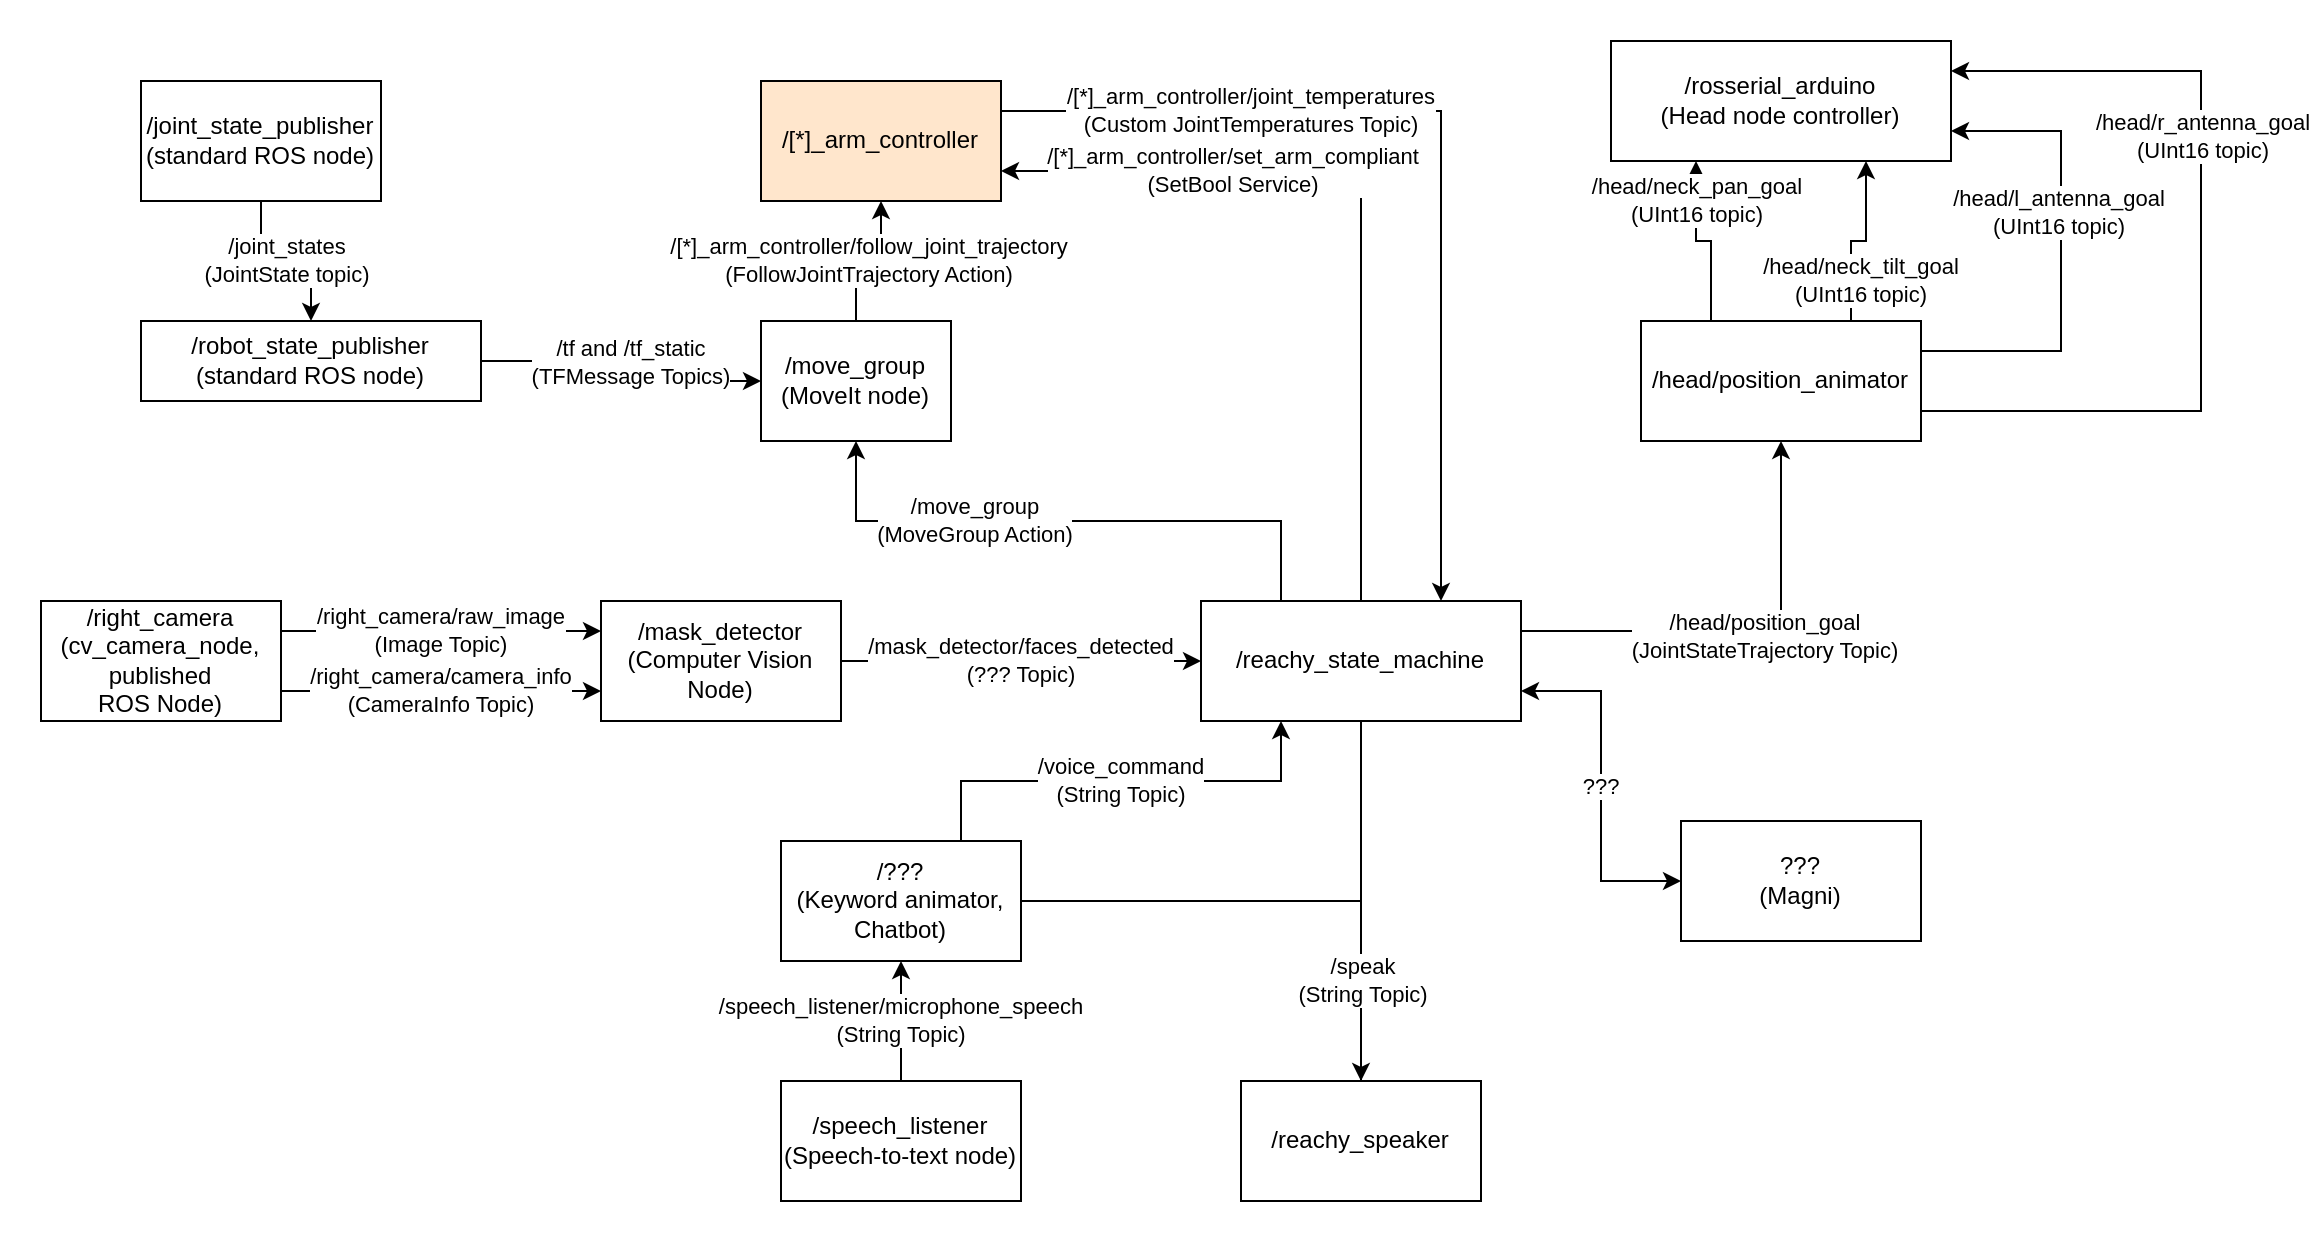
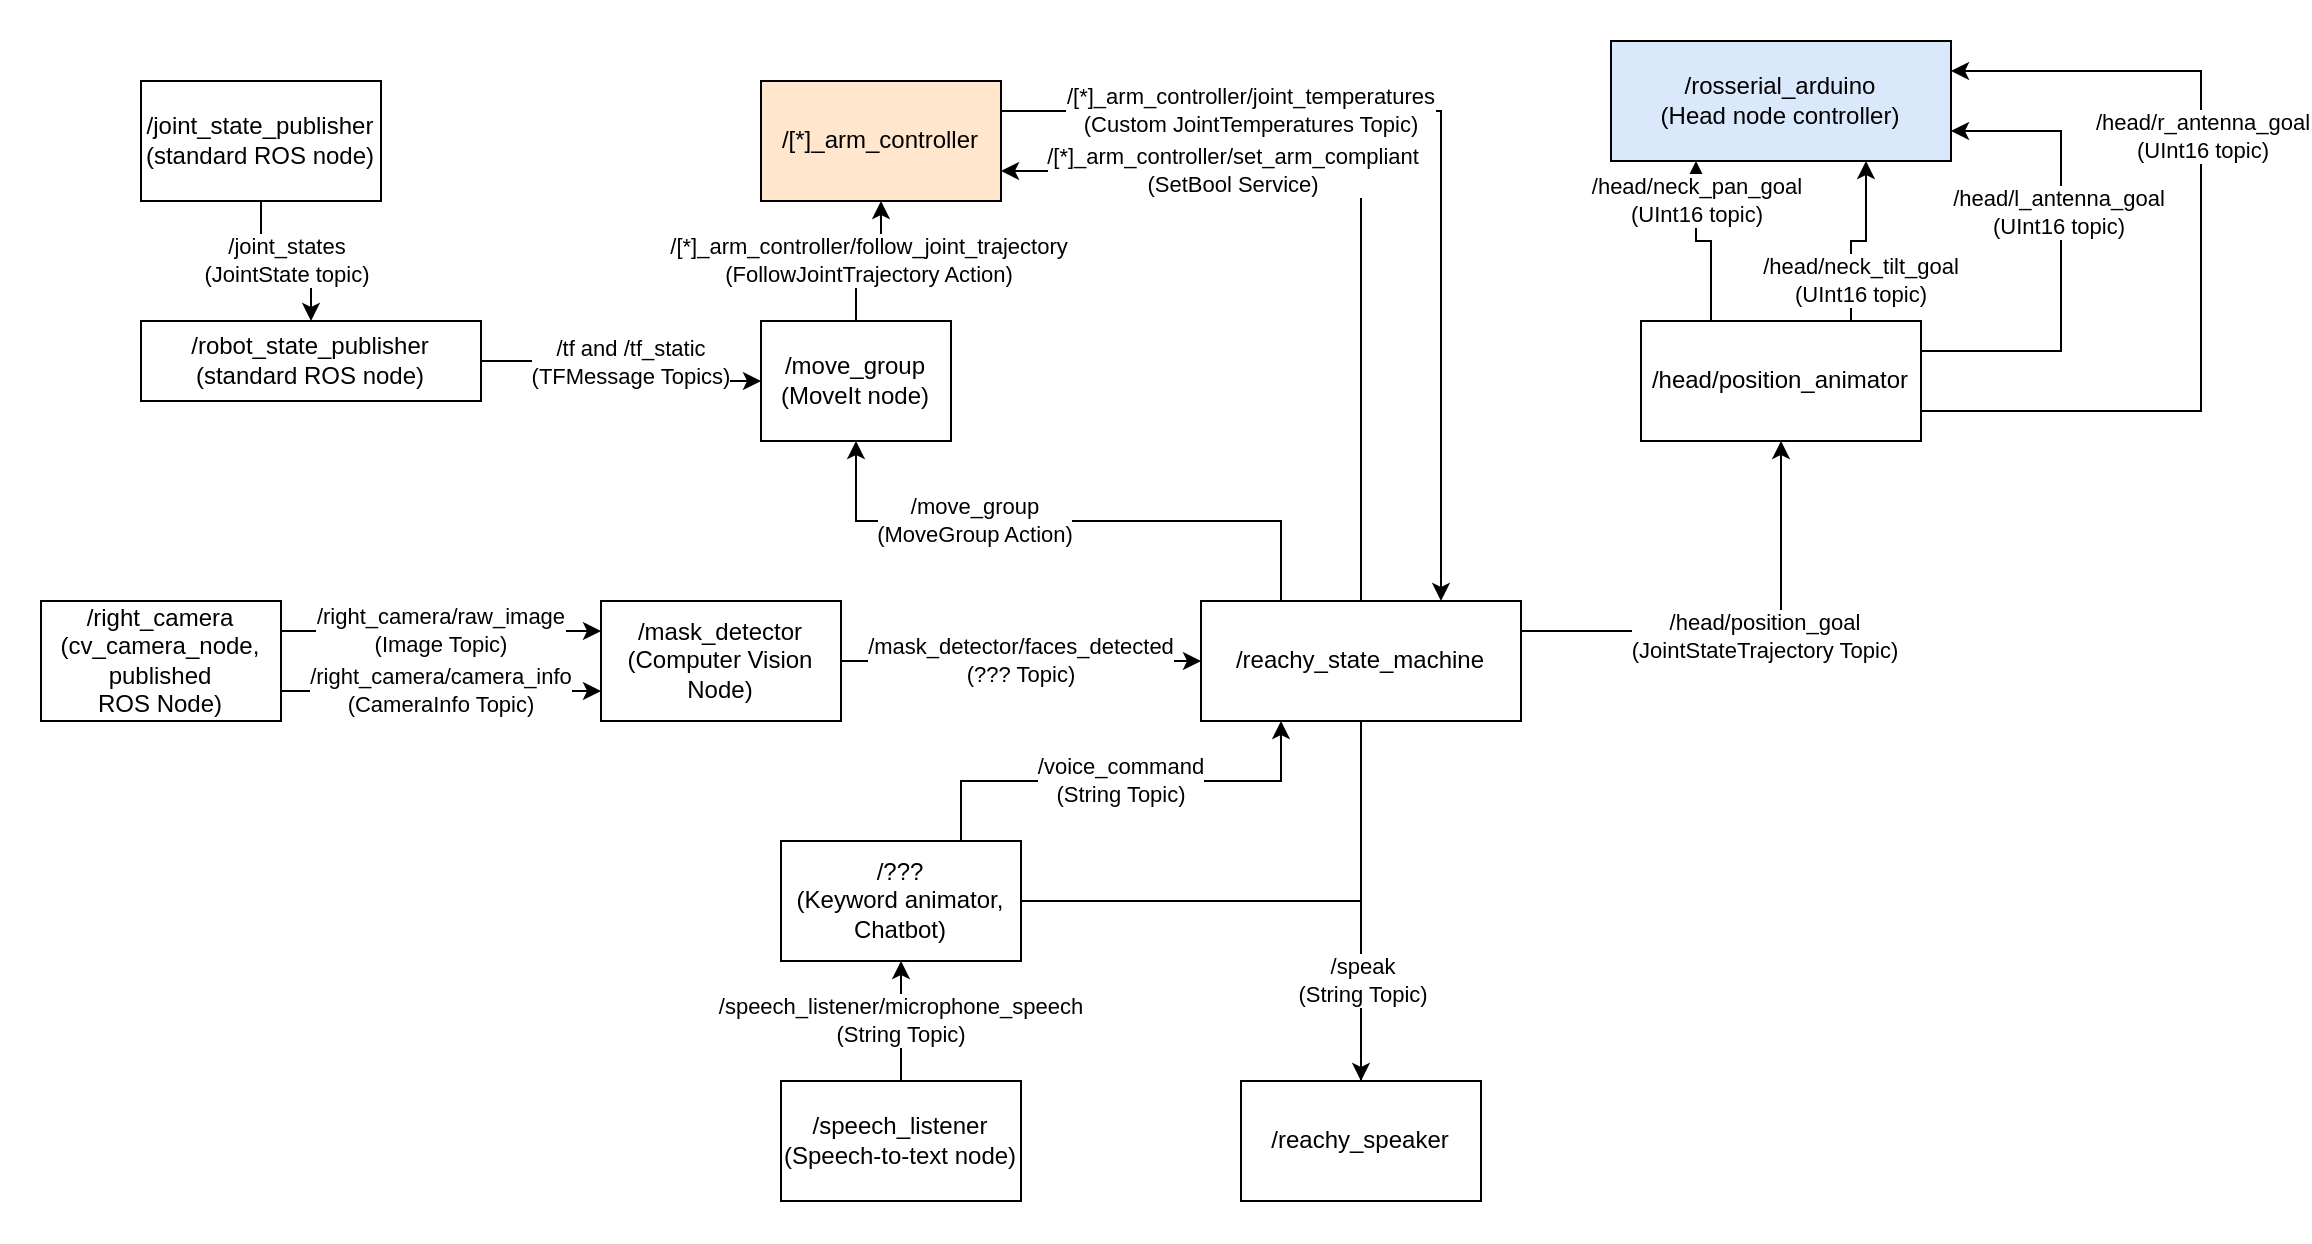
node "/rosserial_arduino (Head node controller)": fillcolor #ffffff -> #dae8fc
edge "/reachy_state_machine" -- "??? (Magni)": removed, label "???"
node "??? (Magni)": removed
